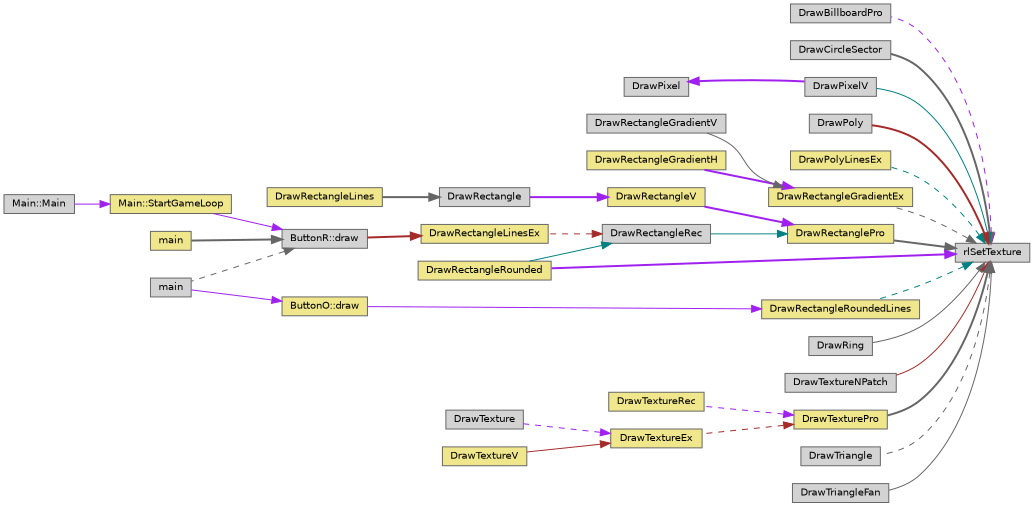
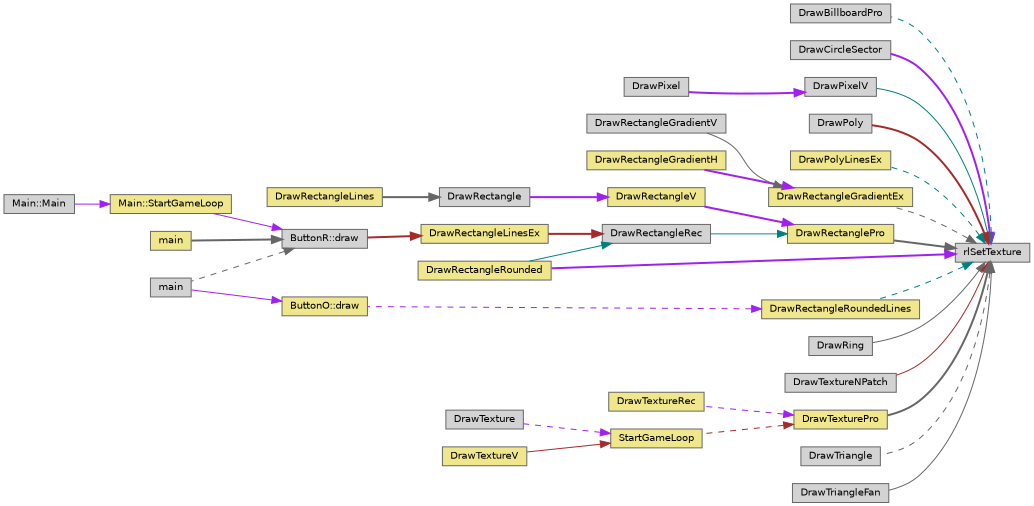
edge "DrawPixelV" -> "DrawPixel": reversed
edge "DrawBillboardPro" -> "rlSetTexture": color purple -> teal
edge "DrawCircleSector" -> "rlSetTexture": color gray40 -> purple
edge "DrawRectangleLinesEx" -> "DrawRectangleRec": style dashed -> bold
edge "ButtonO::draw" -> "DrawRectangleRoundedLines": style solid -> dashed
node "DrawTextureEx": label "DrawTextureEx" -> "StartGameLoop"
